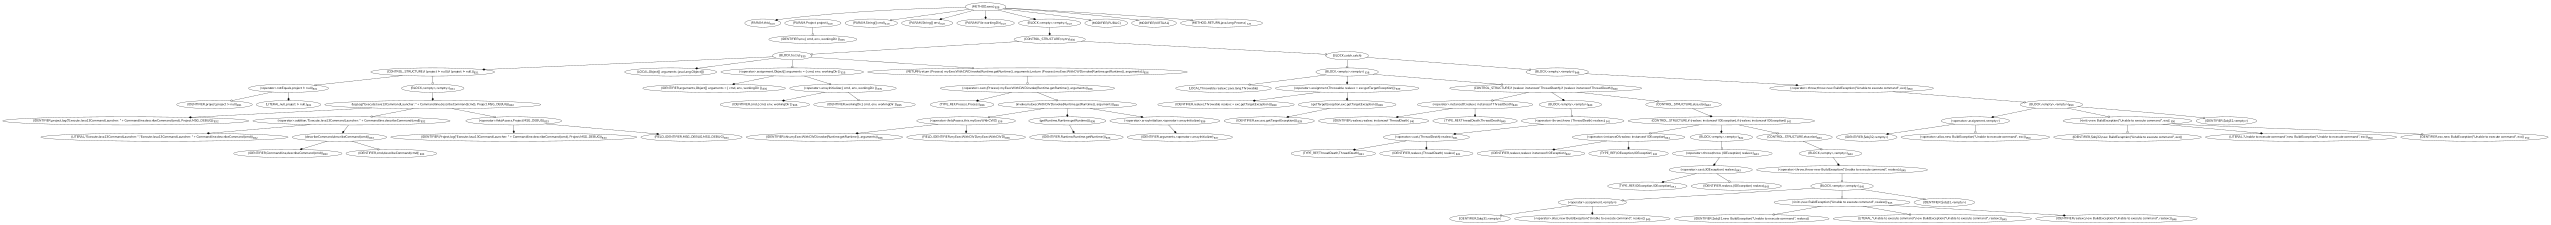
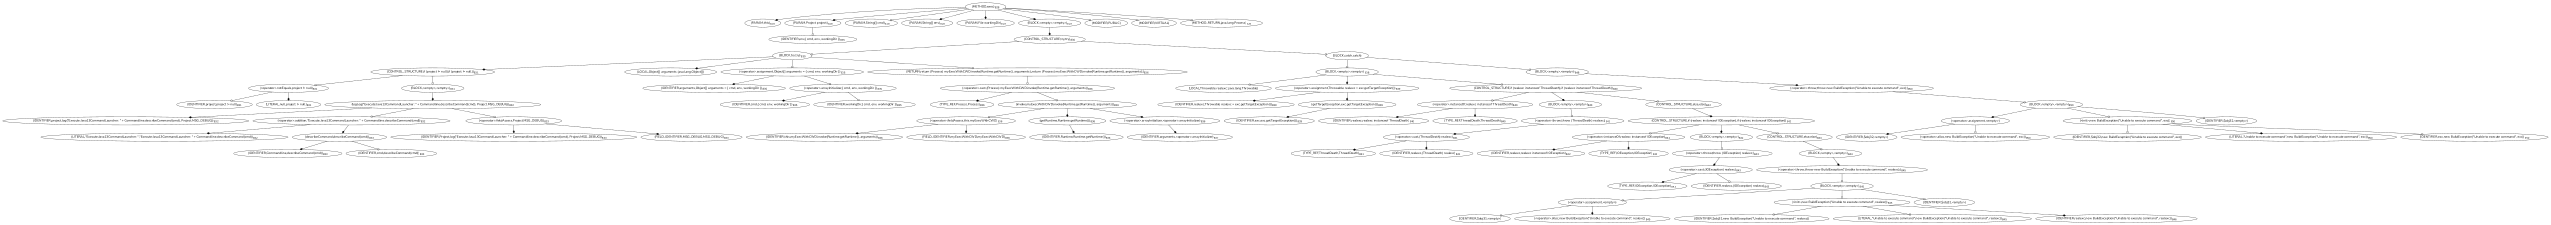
edge "(METHOD,exec)" -> "(PARAM,Project project)": added
